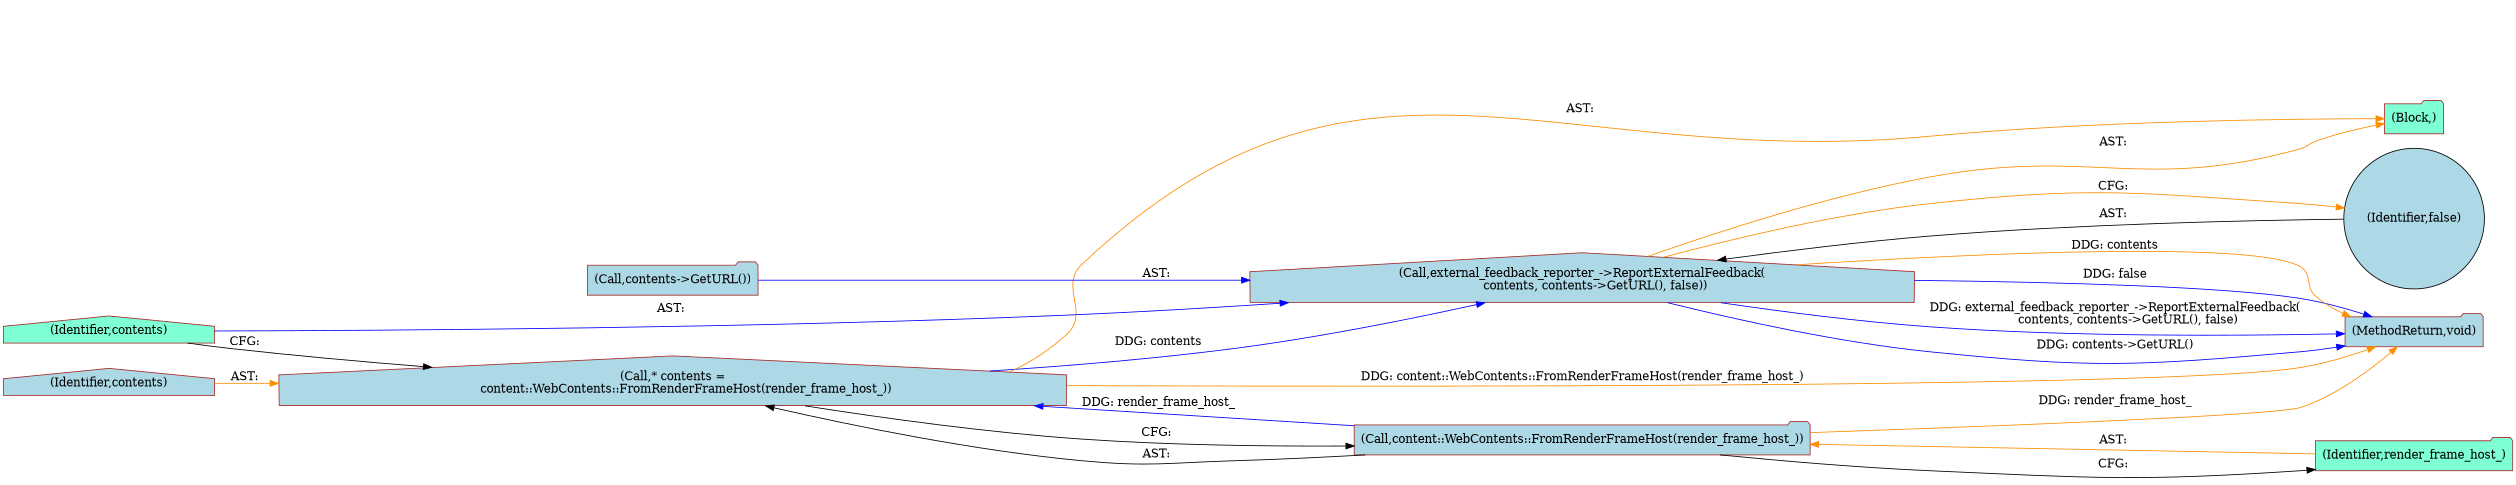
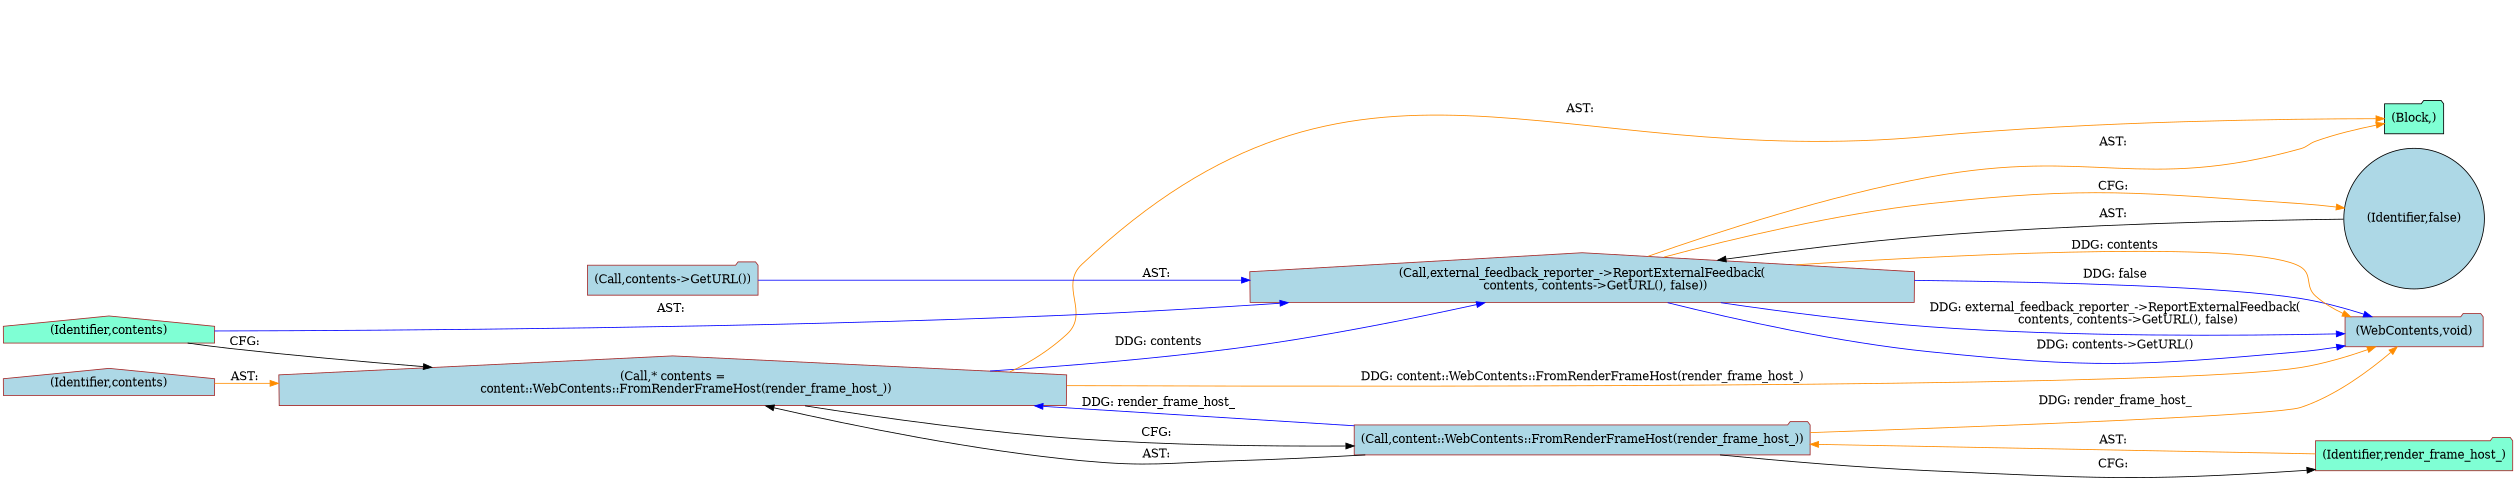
node "(Block,)": color brown -> black
node "(MethodReturn,void)": label "(MethodReturn,void)" -> "(WebContents,void)"
